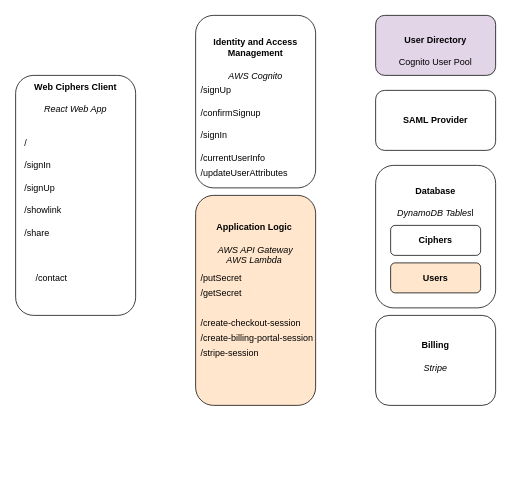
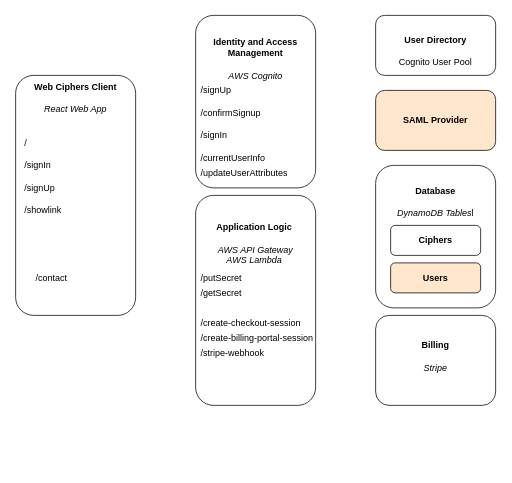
node "User DirectoryCognito User Pool": fillcolor #e1d5e7 -> #ffffff
node "SAML Provider": fillcolor #ffffff -> #ffe6cc
node "/share": removed
node "Application Logic AWS API Gateway AWS Lambda": fillcolor #ffe6cc -> #ffffff
node "/stripe-session": label "/stripe-session" -> "/stripe-webhook"
